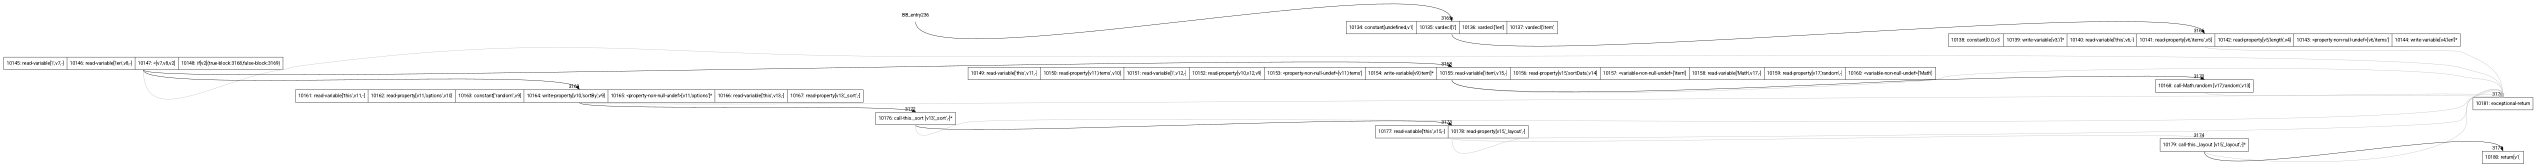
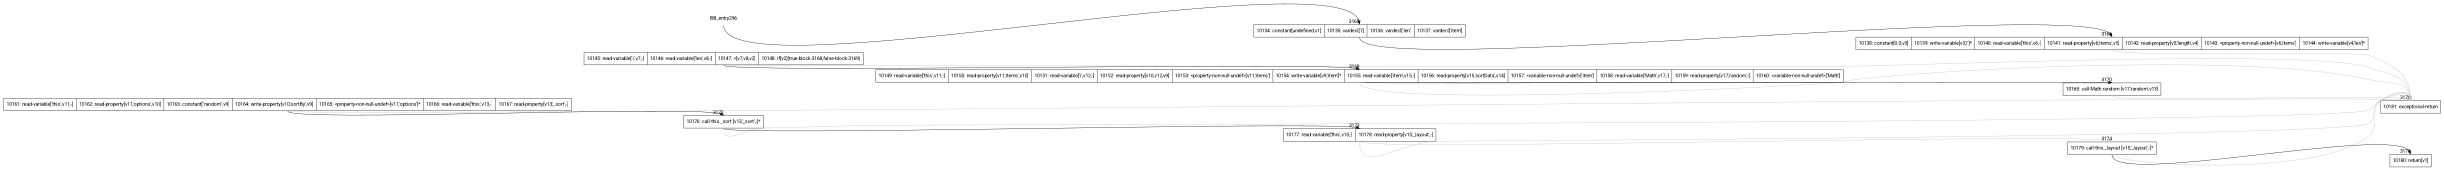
node "BB_entry236": label "BB_entry236" -> "BB_entry296"
edge "10145: read-variable['i',v7,-]" -> "10161: read-variable['this',v11,-]": removed
